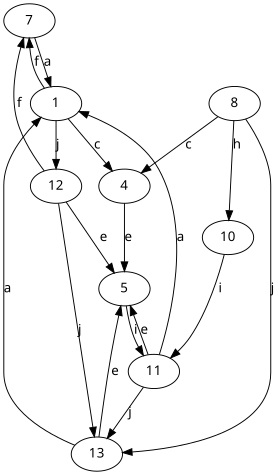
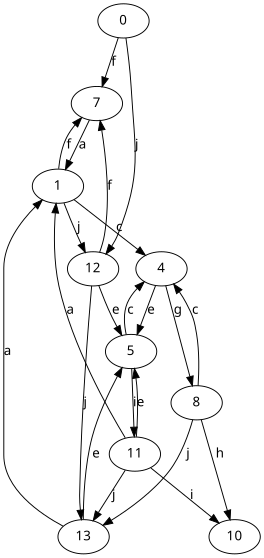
node "0": added
edge "10" -> "11": reversed
edge "5" -> "4": added, label "c"
edge "4" -> "8": added, label "g"
